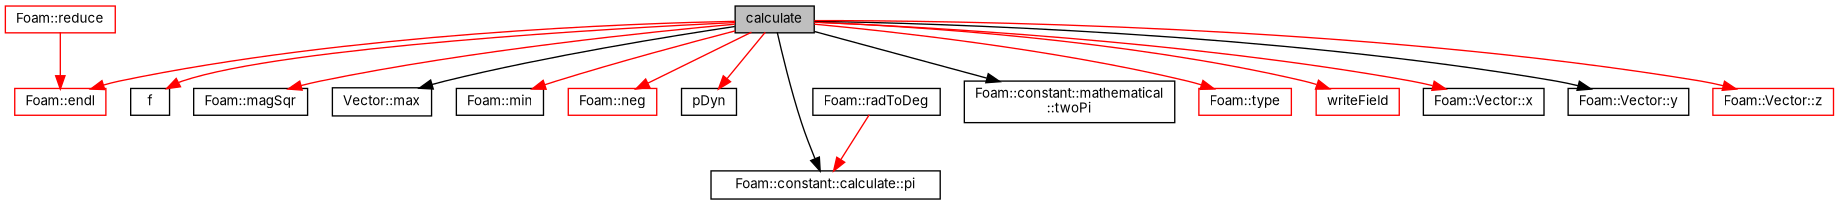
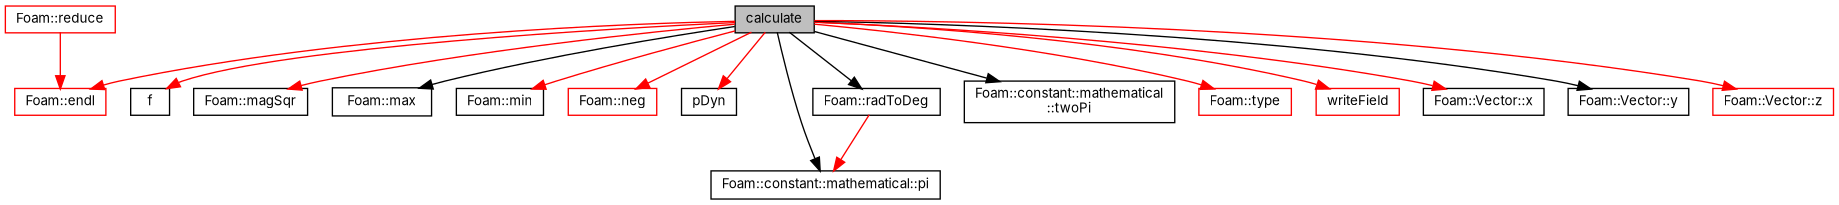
edge "calculate" -> "Foam::radToDeg": added
node "Vector::max": label "Vector::max" -> "Foam::max"
node "Foam::constant::calculate::pi": label "Foam::constant::calculate::pi" -> "Foam::constant::mathematical::pi"
